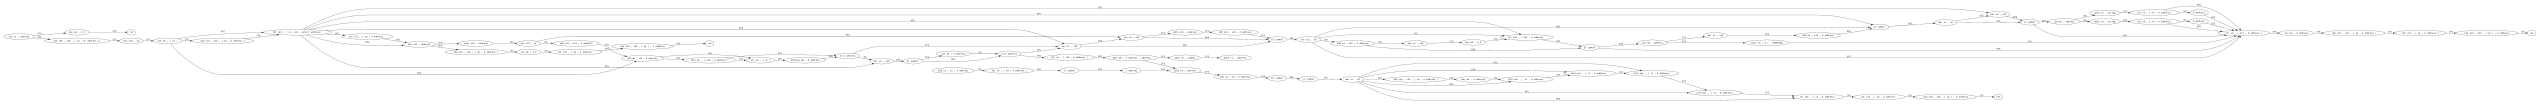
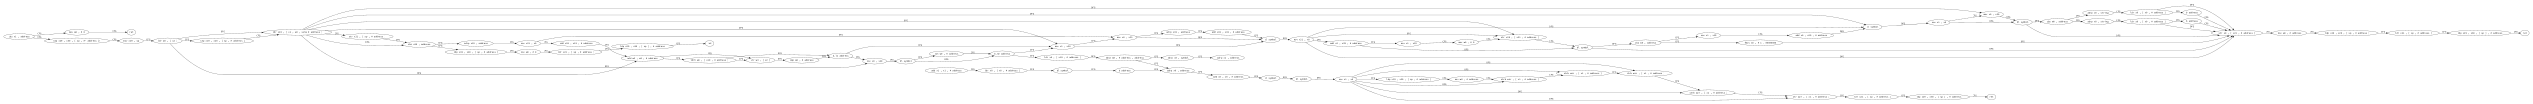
node "address w0 , # address": label "address w0 , # address" -> "cmp w0 , # address"
